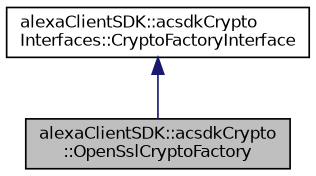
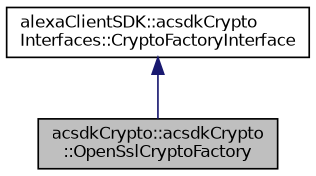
node "alexaClientSDK::acsdkCrypto ::OpenSslCryptoFactory": label "alexaClientSDK::acsdkCrypto ::OpenSslCryptoFactory" -> "acsdkCrypto::acsdkCrypto ::OpenSslCryptoFactory"
